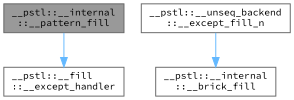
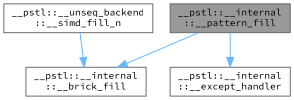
node "__pstl::__unseq_backend ::__except_fill_n": label "__pstl::__unseq_backend ::__except_fill_n" -> "__pstl::__unseq_backend ::__simd_fill_n"
edge "__pstl::__internal ::__pattern_fill" -> "__pstl::__internal ::__brick_fill": added
node "__pstl::__fill ::__except_handler": label "__pstl::__fill ::__except_handler" -> "__pstl::__internal ::__except_handler"
